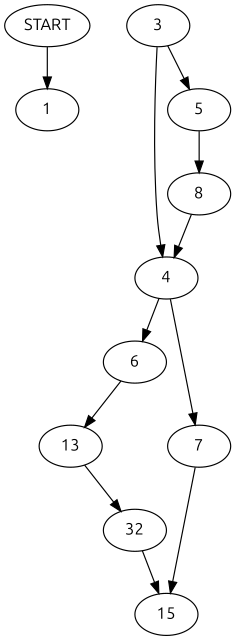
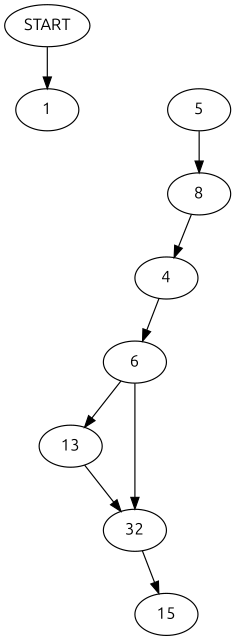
node "3": removed
edge "6" -> "32": added
node "7": removed
